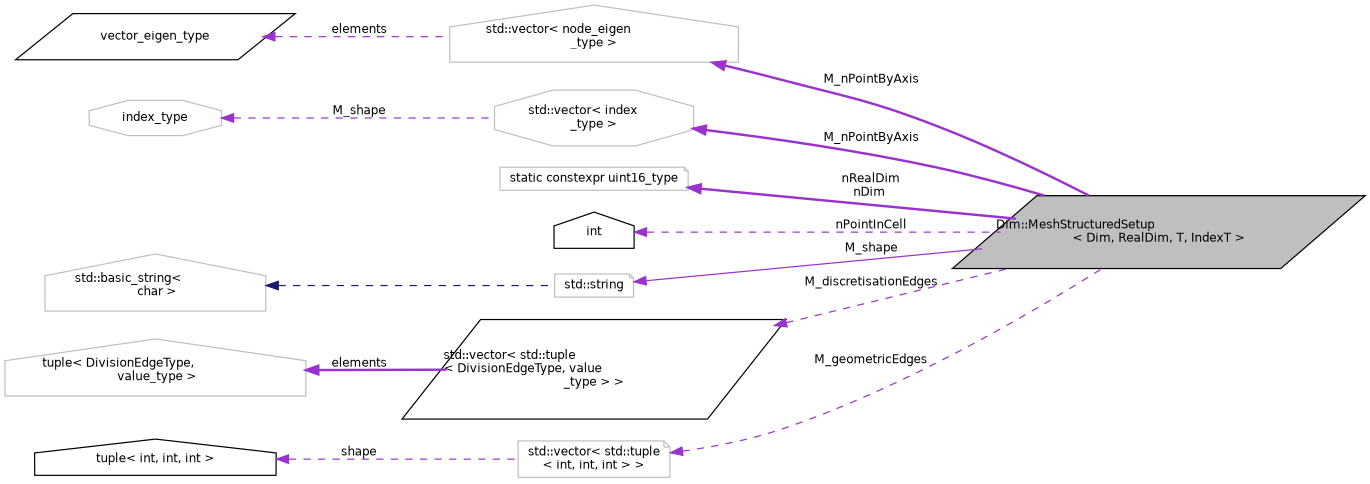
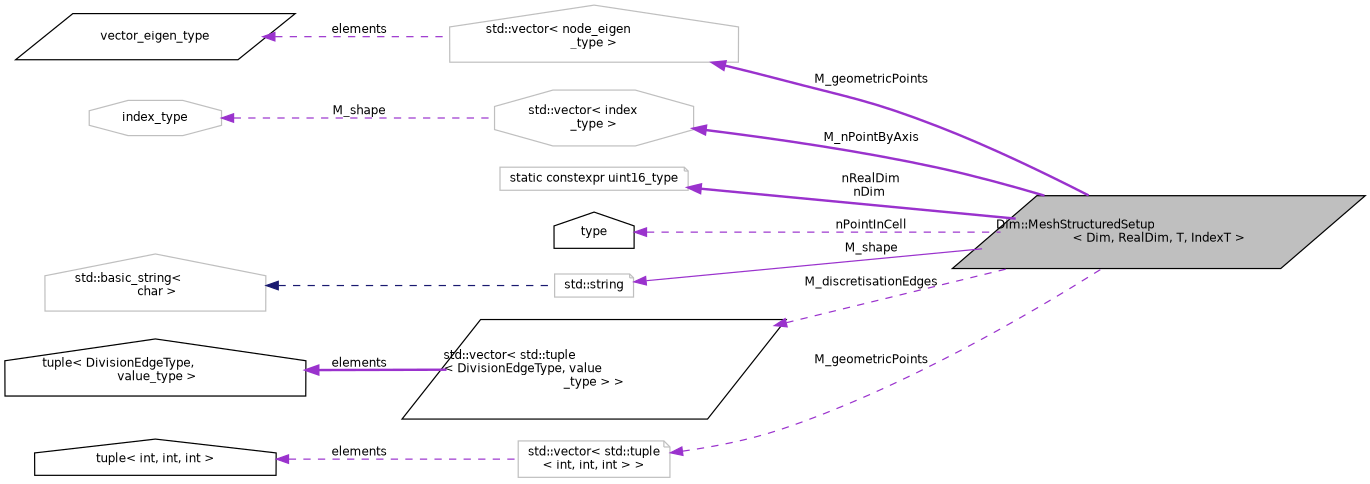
edge "Dim::MeshStructuredSetup < Dim, RealDim, T, IndexT >" -> "std::vector< node_eigen _type >": label " M_nPointByAxis" -> " M_geometricPoints"
node "int": label "int" -> "type"
edge "Dim::MeshStructuredSetup < Dim, RealDim, T, IndexT >" -> "std::vector< std::tuple < int, int, int > >": label " M_geometricEdges" -> " M_geometricPoints"
node "tuple< DivisionEdgeType, value_type >": color grey75 -> black
edge "std::vector< std::tuple < int, int, int > >" -> "tuple< int, int, int >": label " shape" -> " elements"
